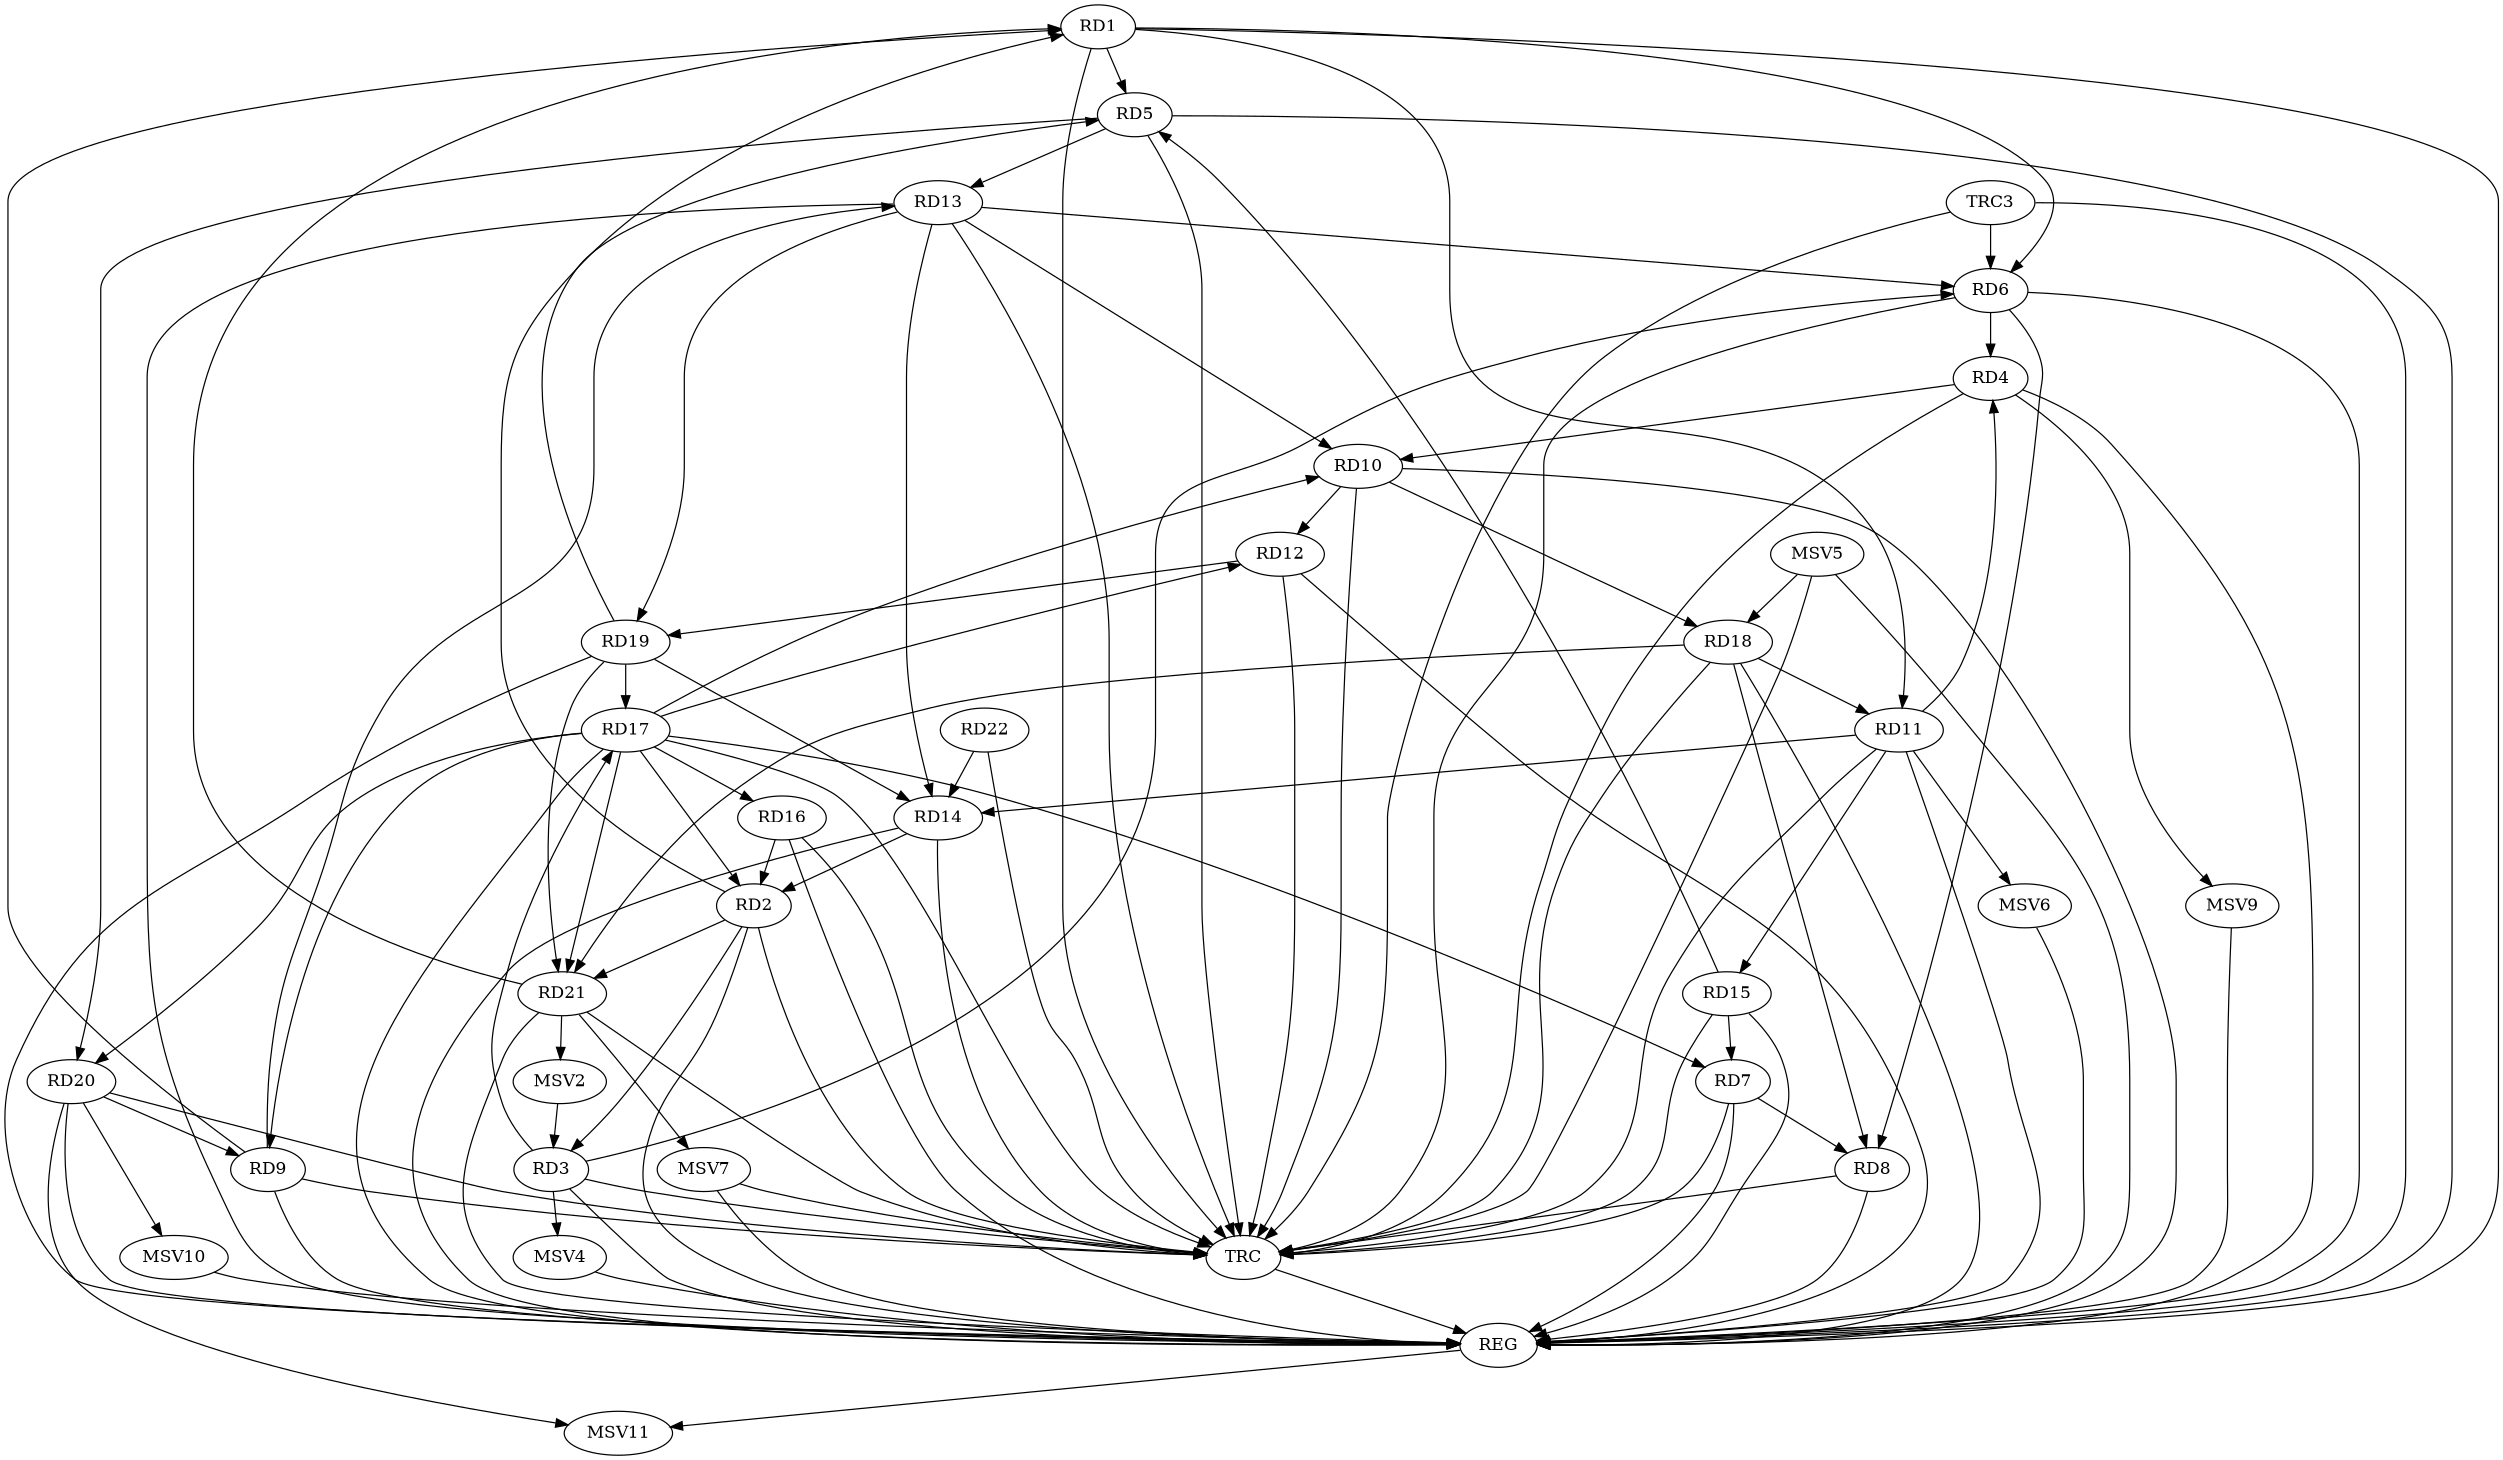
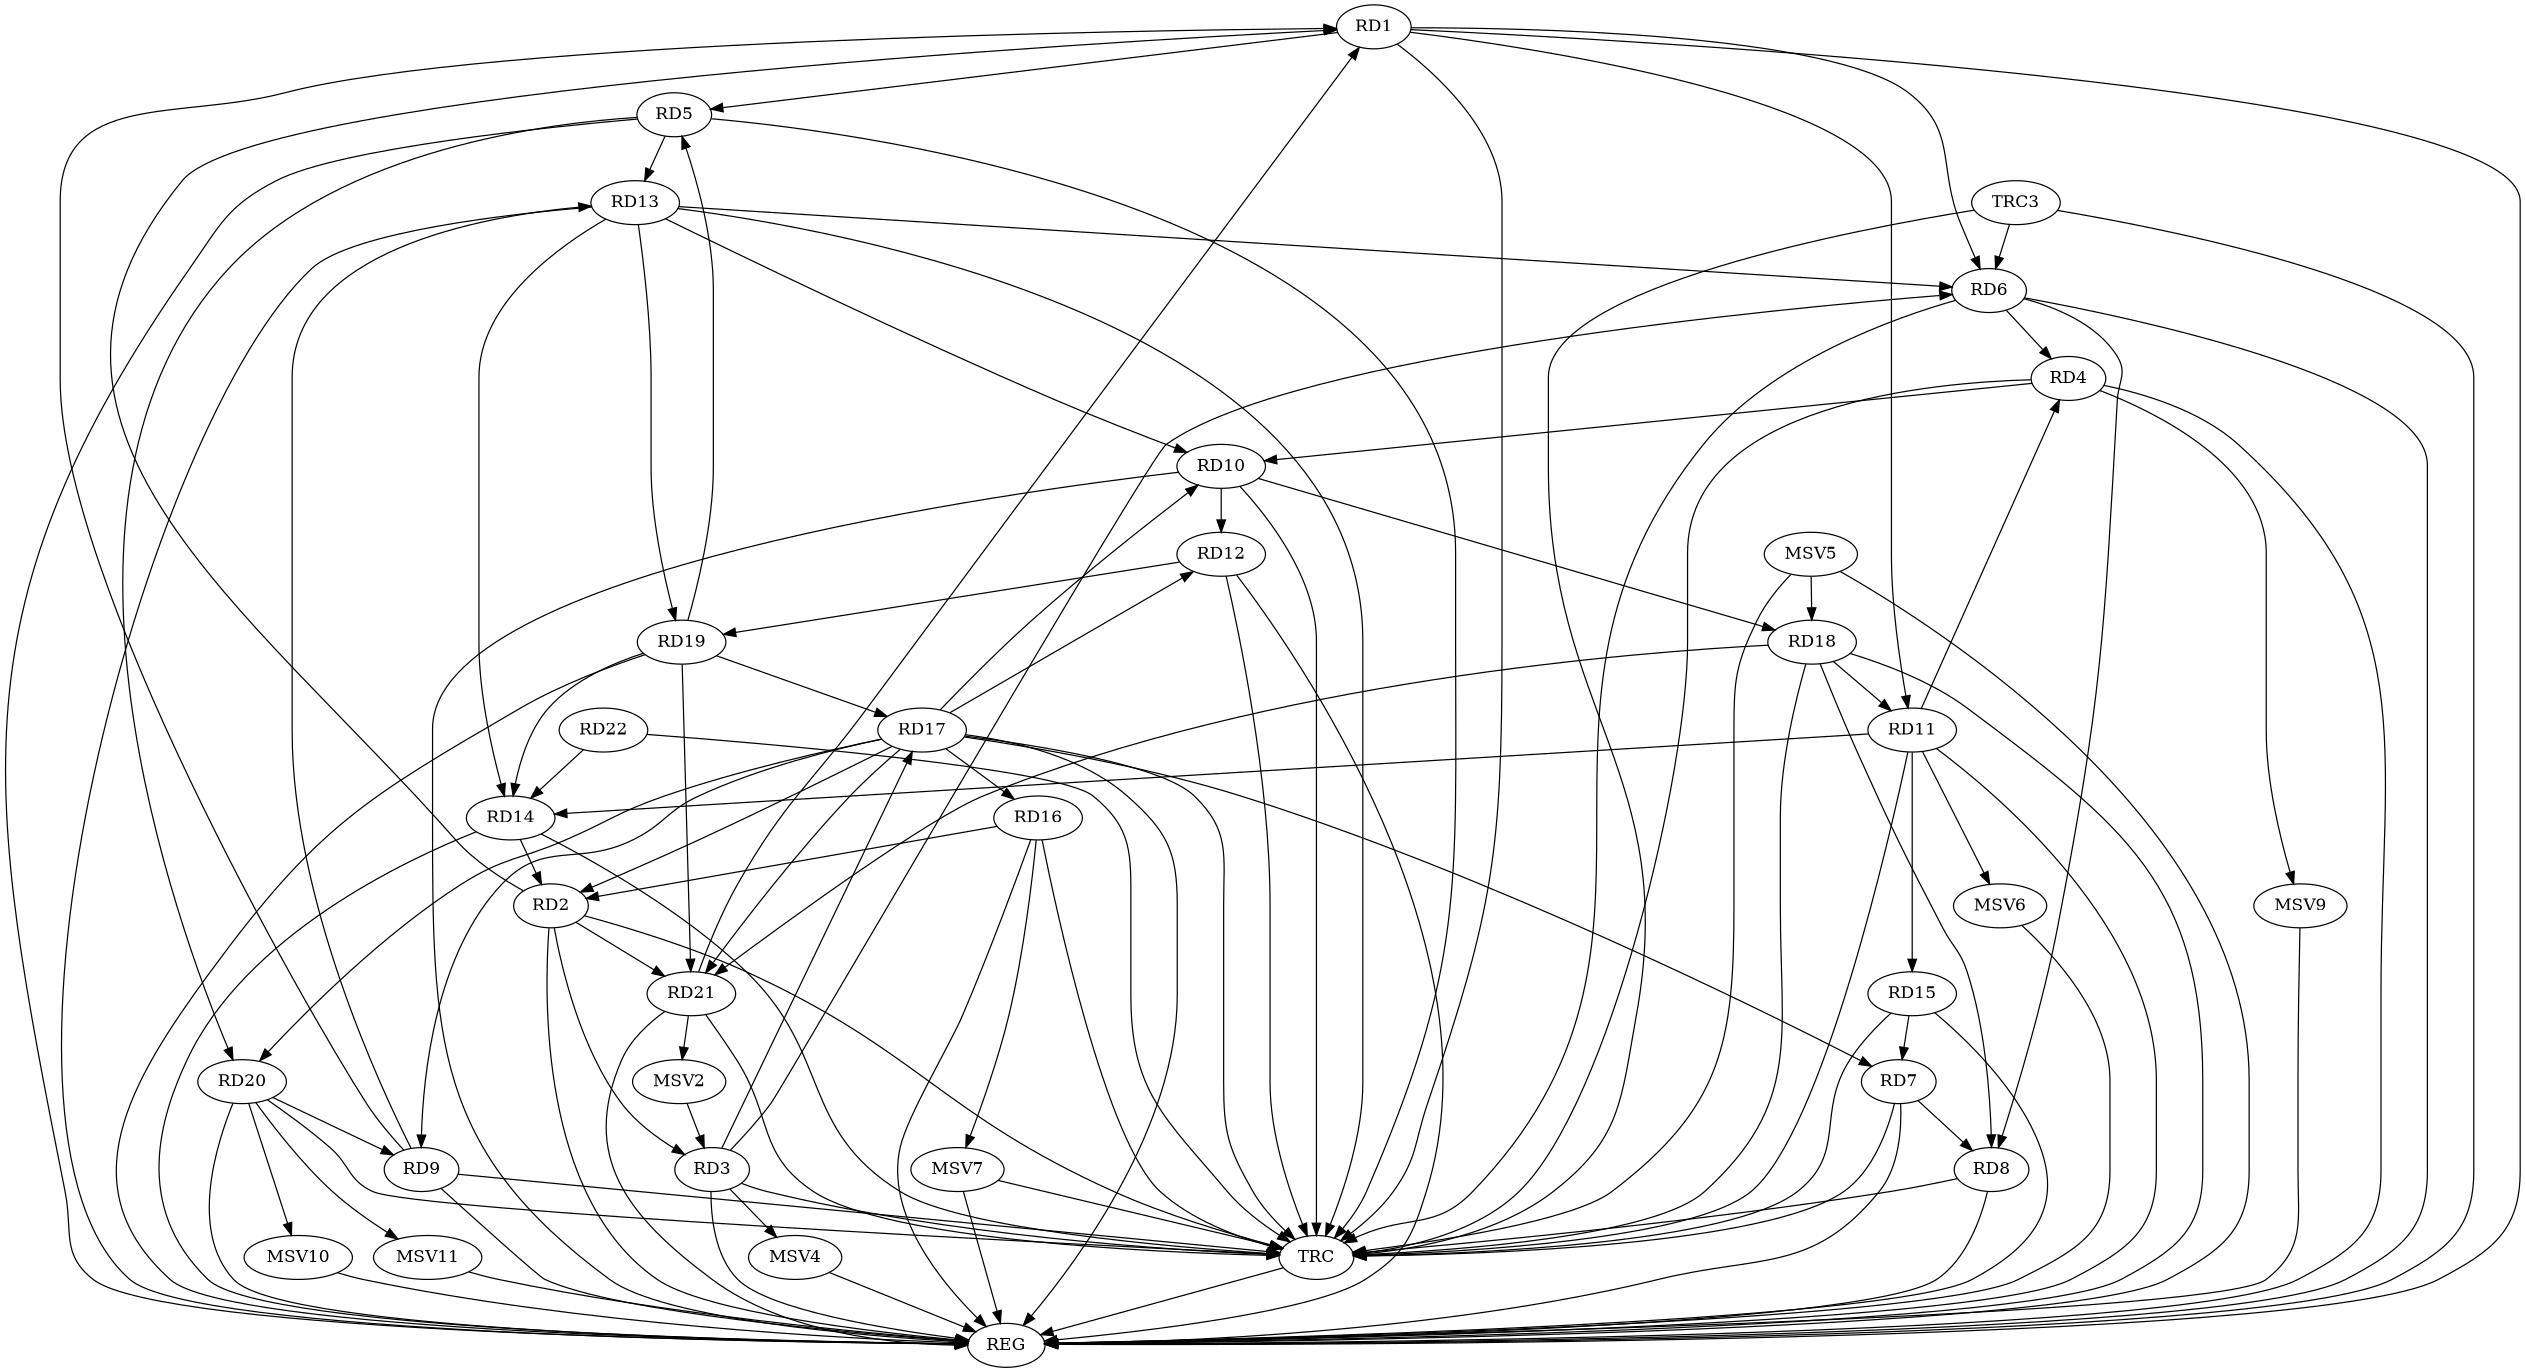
edge "RD15" -> "RD5": removed
edge "RD21" -> "MSV7": now "RD16" -> "MSV7"
edge "REG" -> "MSV11": reversed
